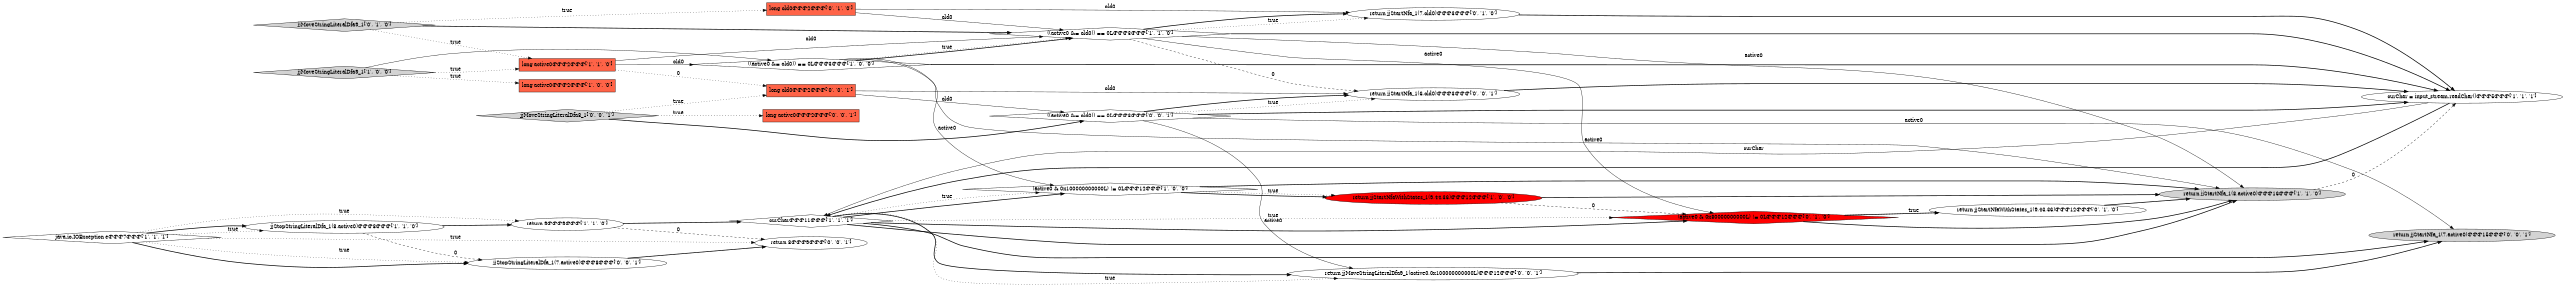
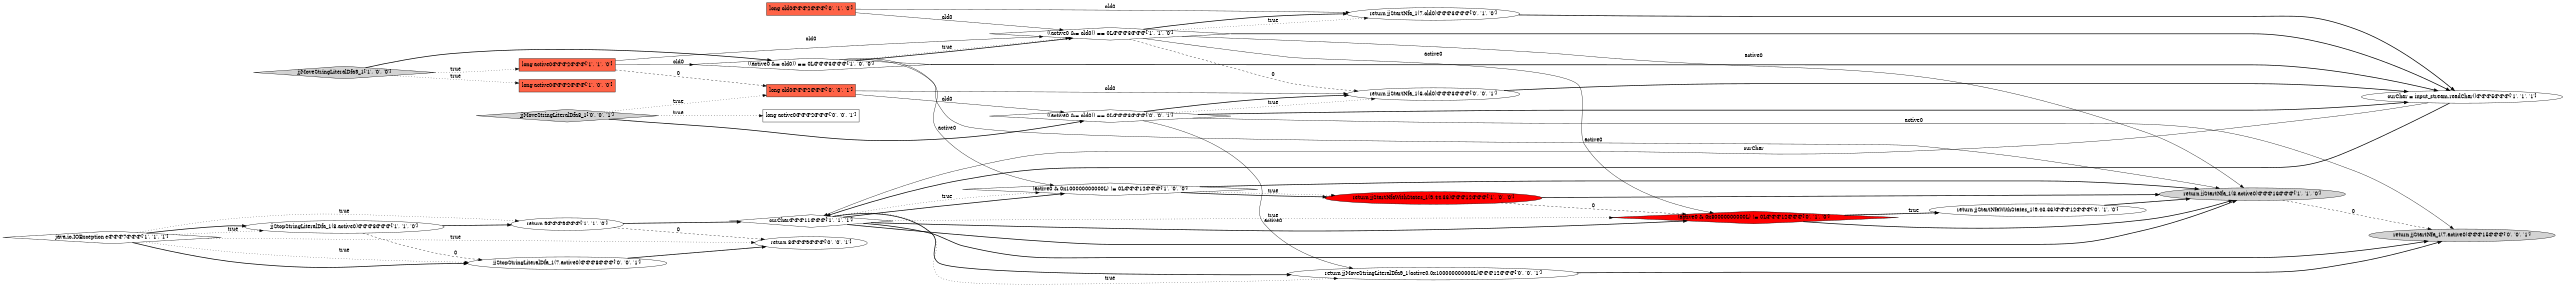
node "jjMoveStringLiteralDfa9_1['0', '1', '0']": removed
edge "jjMoveStringLiteralDfa9_1['1', '0', '0']" -> "((active0 &= old0)) == 0L@@@3@@@['1', '0', '0']": style solid -> bold
edge "long active0@@@2@@@['1', '1', '0']" -> "long old0@@@2@@@['0', '0', '1']": style dotted -> dashed
node "long active0@@@2@@@['0', '0', '1']": fillcolor tomato -> white
edge "return jjStartNfa_1(8,active0)@@@16@@@['1', '1', '0']" -> "curChar = input_stream.readChar()@@@5@@@['1', '1', '1']": now "return jjStartNfa_1(8,active0)@@@16@@@['1', '1', '0']" -> "return jjStartNfa_1(7,active0)@@@15@@@['0', '0', '1']"
